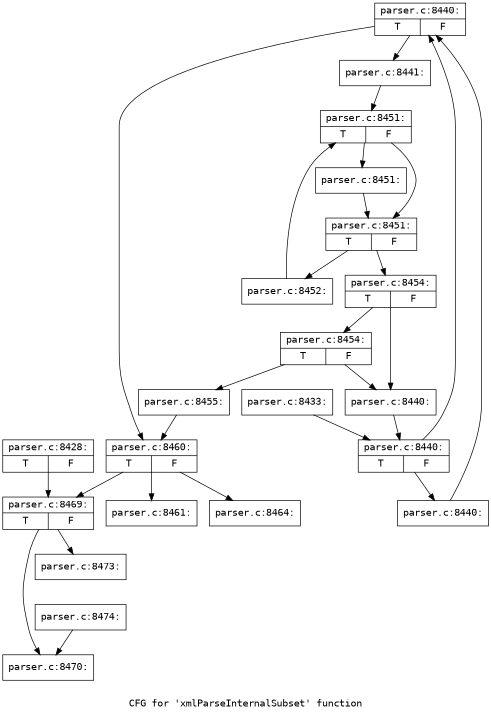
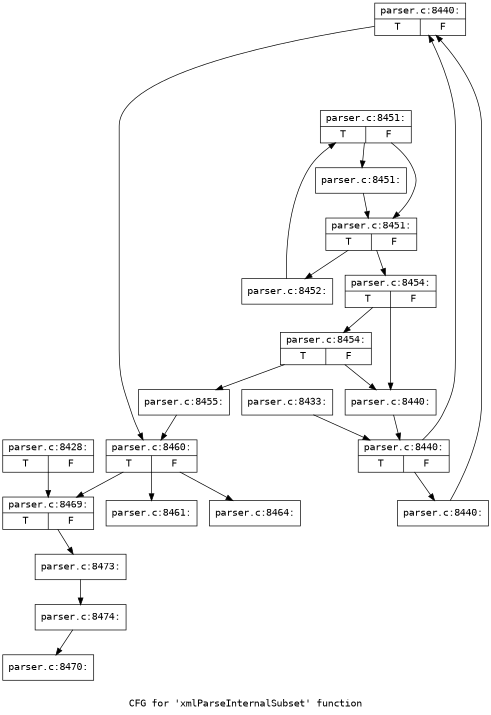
node "parser.c:8441:": removed
edge "parser.c:8469:" -> "parser.c:8470:": removed
edge "parser.c:8473:" -> "parser.c:8474:": added
